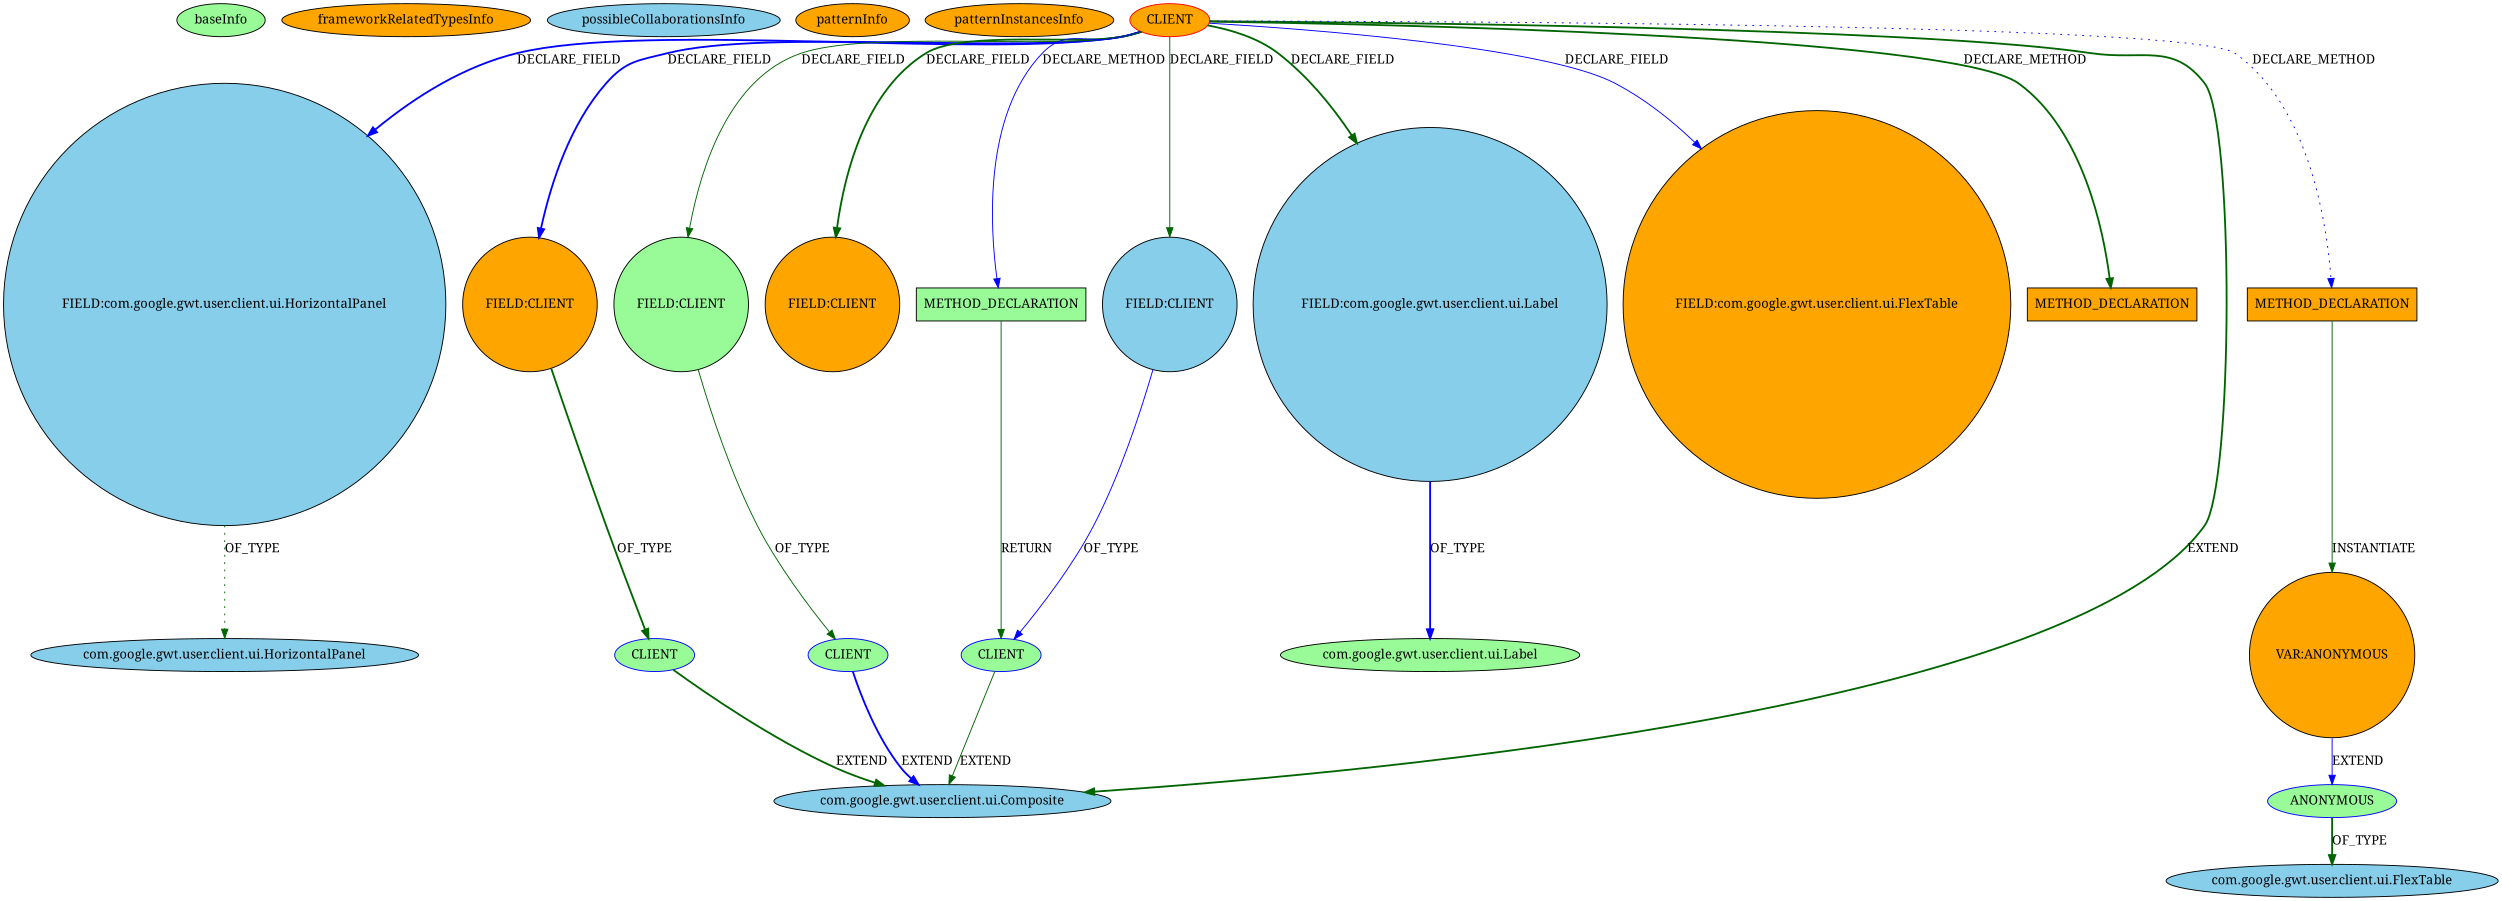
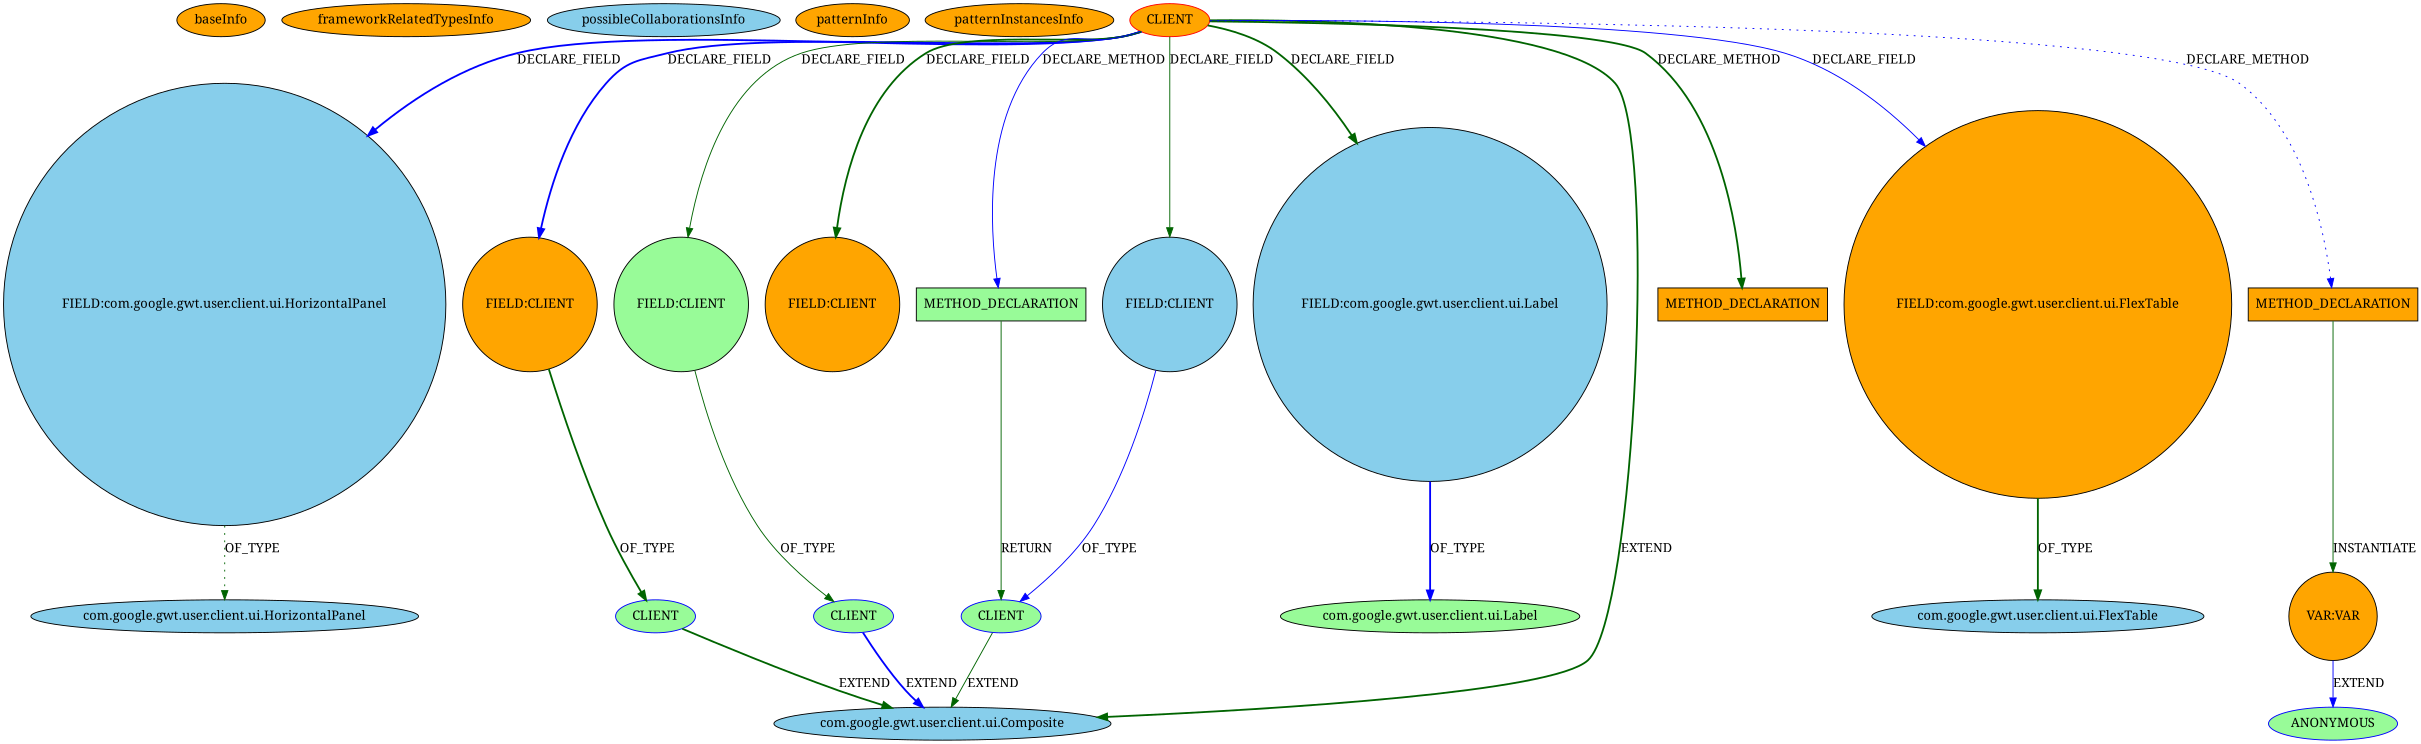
node "baseInfo": fillcolor palegreen -> orange
node "VAR:ANONYMOUS": label "VAR:ANONYMOUS" -> "VAR:VAR"
edge "ANONYMOUS" -> "com.google.gwt.user.client.ui.FlexTable": now "FIELD:com.google.gwt.user.client.ui.FlexTable" -> "com.google.gwt.user.client.ui.FlexTable"
